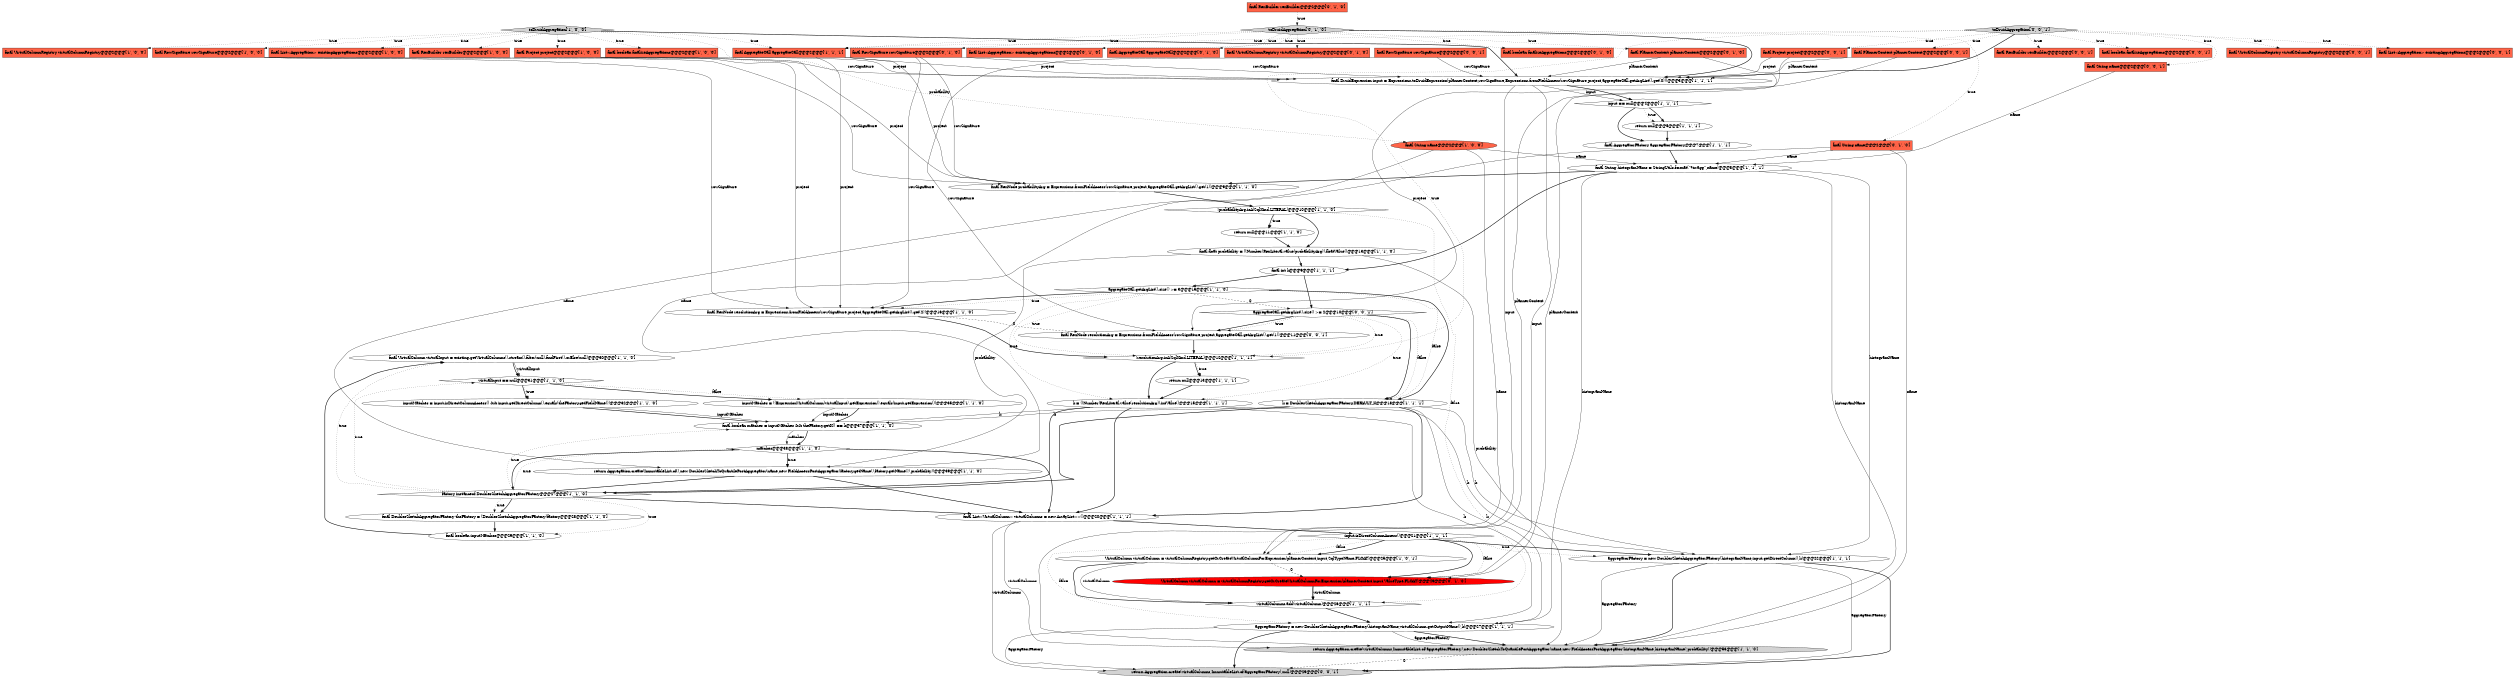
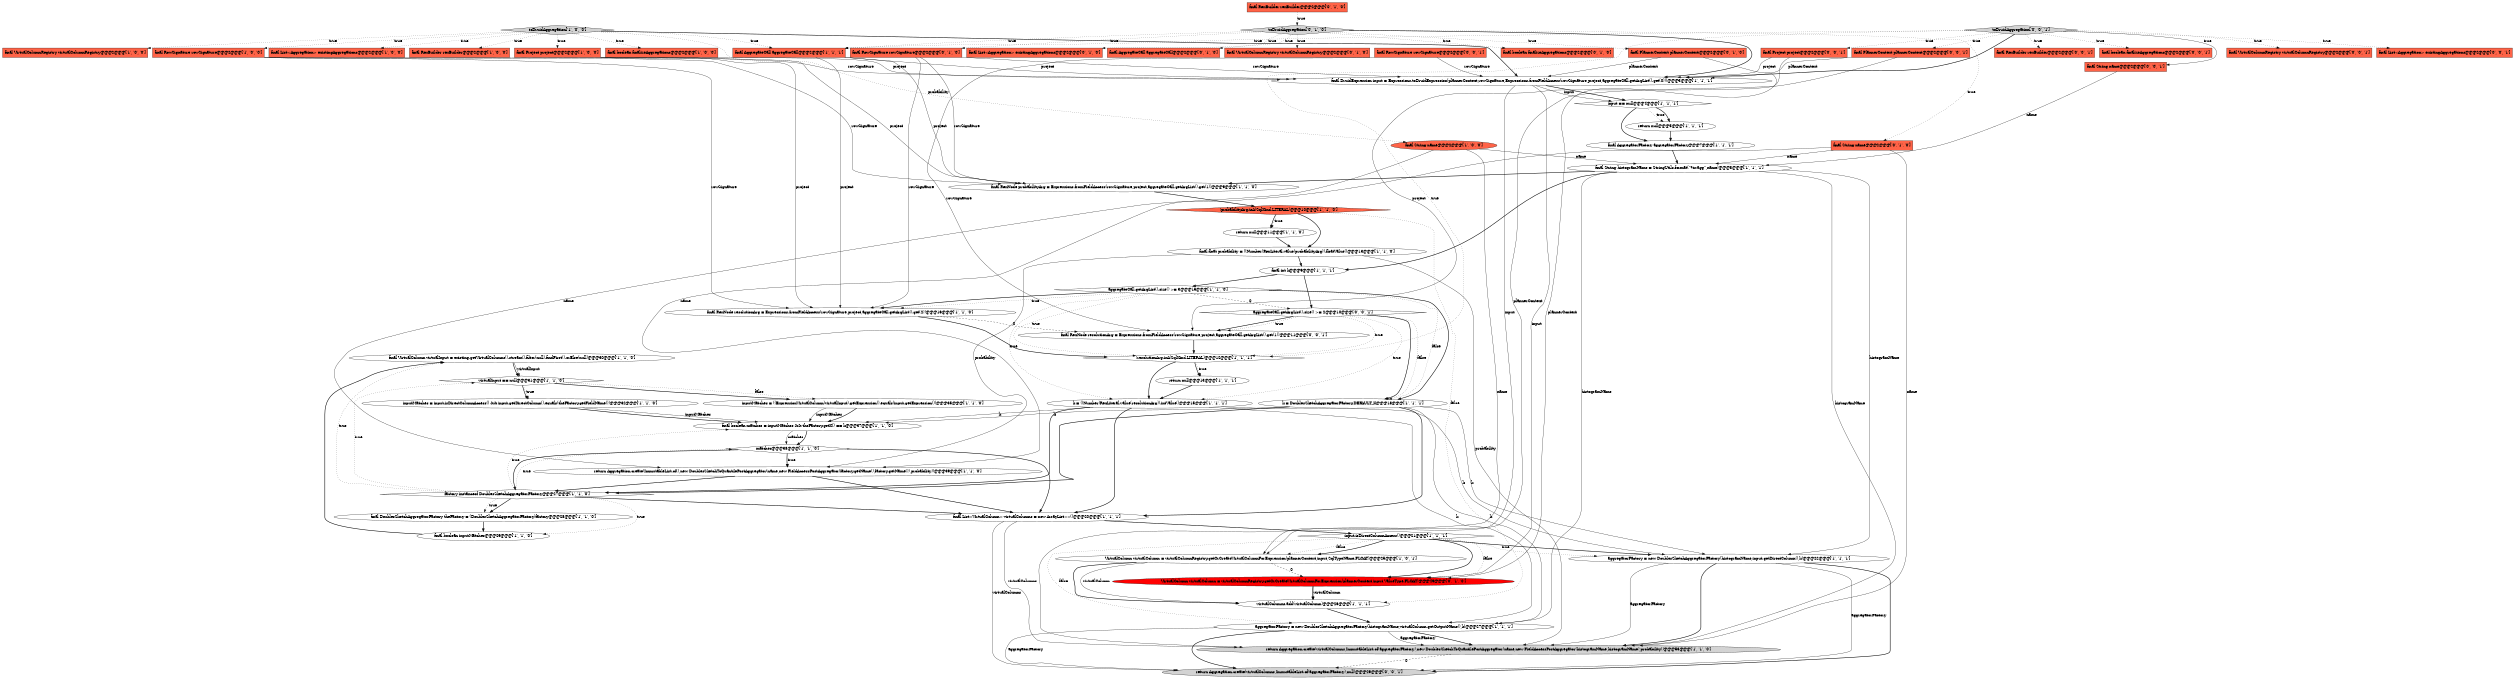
edge "toDruidAggregation['0', '0', '1']" -> "final String name@@@2@@@['0', '0', '1']": style dotted -> solid
node "!probabilityArg.isA(SqlKind.LITERAL)@@@10@@@['1', '1', '0']": fillcolor white -> tomato
node "virtualColumns.add(virtualColumn)@@@26@@@['1', '1', '1']": shape diamond -> ellipse
